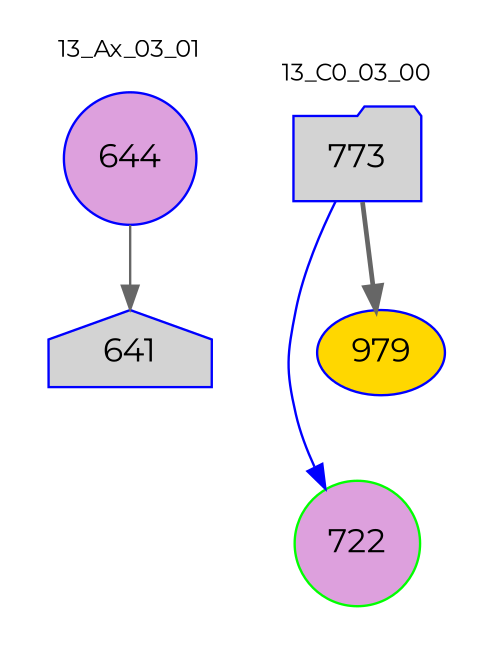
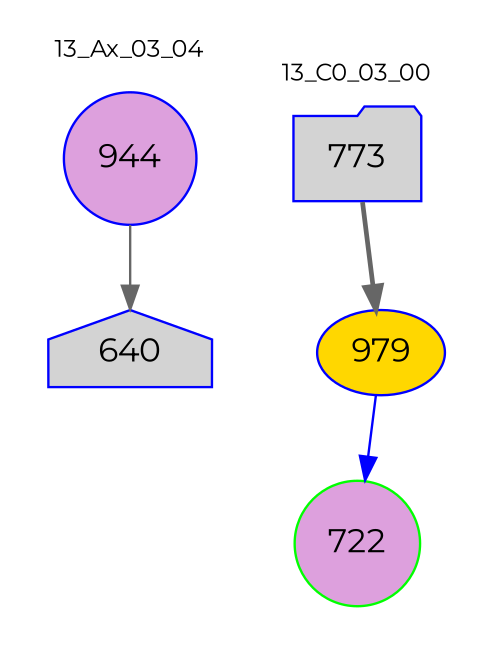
cluster "13_Ax_03_01": label "13_Ax_03_01" -> "13_Ax_03_04"
node "644": label "644" -> "944"
edge "773" -> "722": now "979" -> "722"
node "641": label "641" -> "640"
